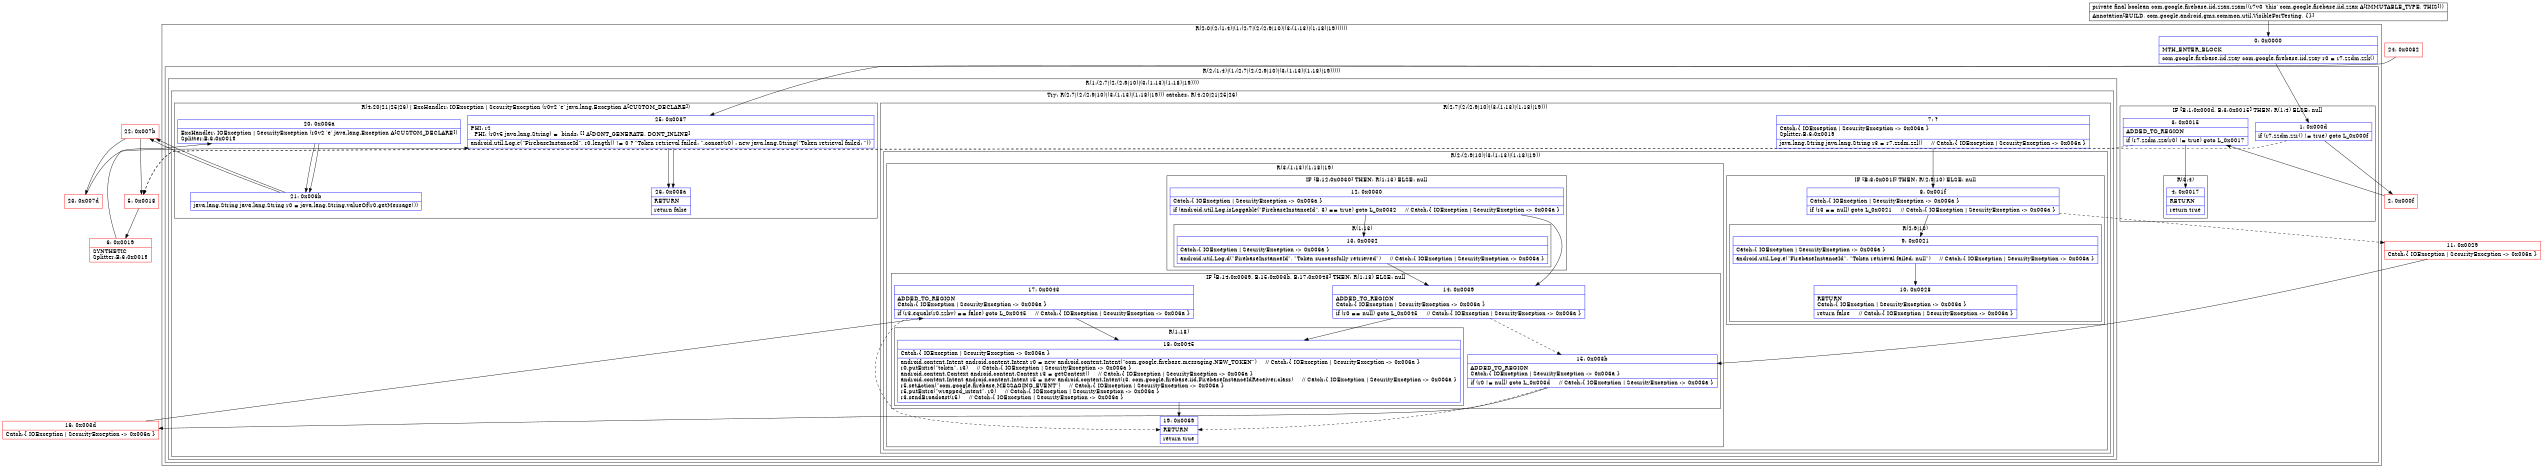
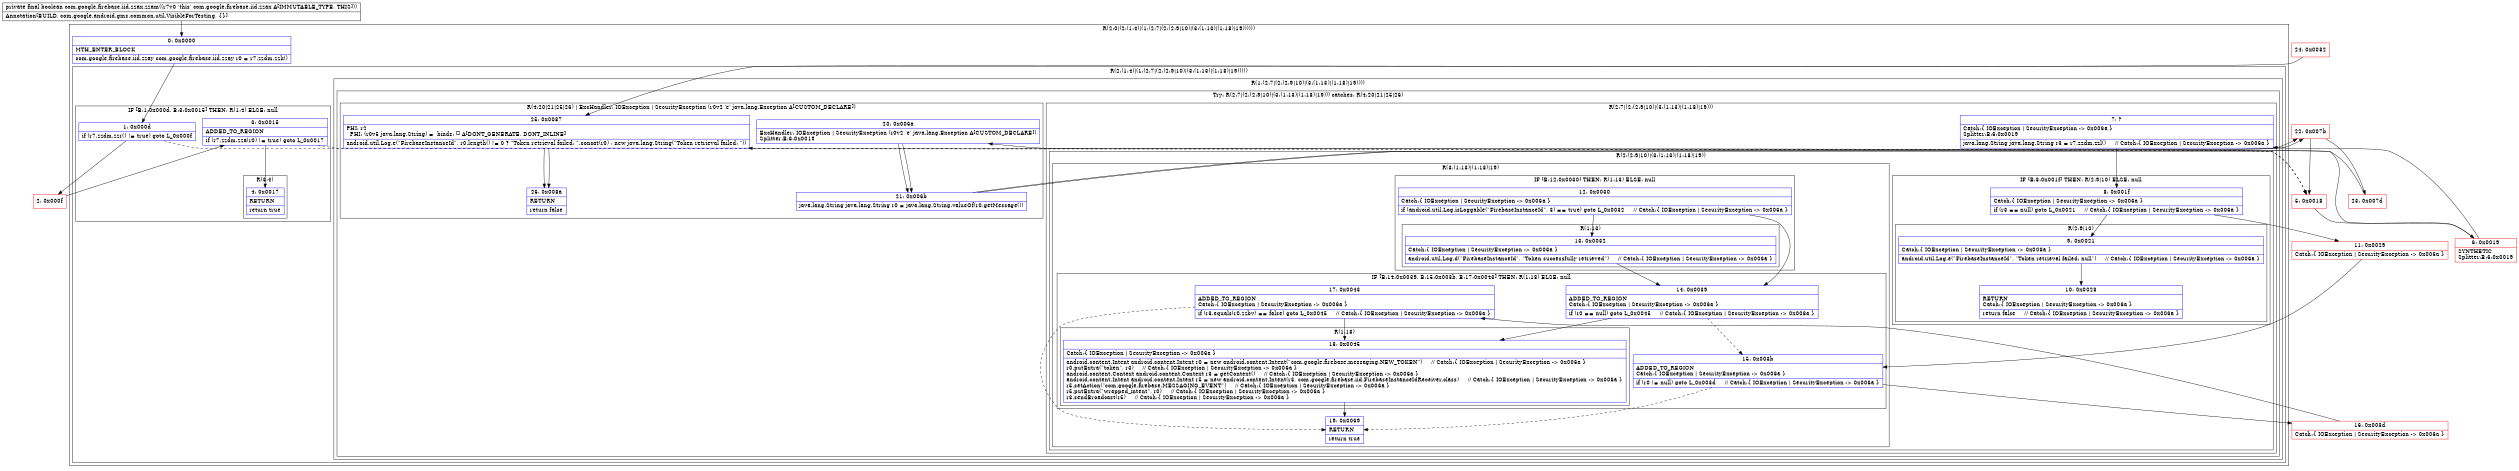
edge "6: 0x0019" -> "7: ?": added
edge "8: 0x001f" -> "11: 0x0029": style dashed -> solid
